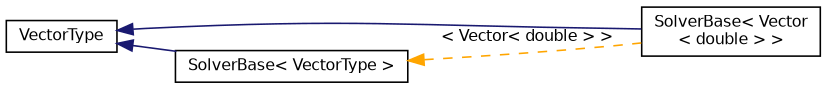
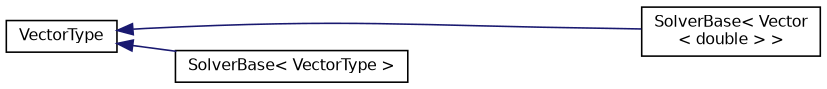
edge "SolverBase< Vector < double > >" -> "SolverBase< VectorType >": removed, label "< Vector< double > >"
